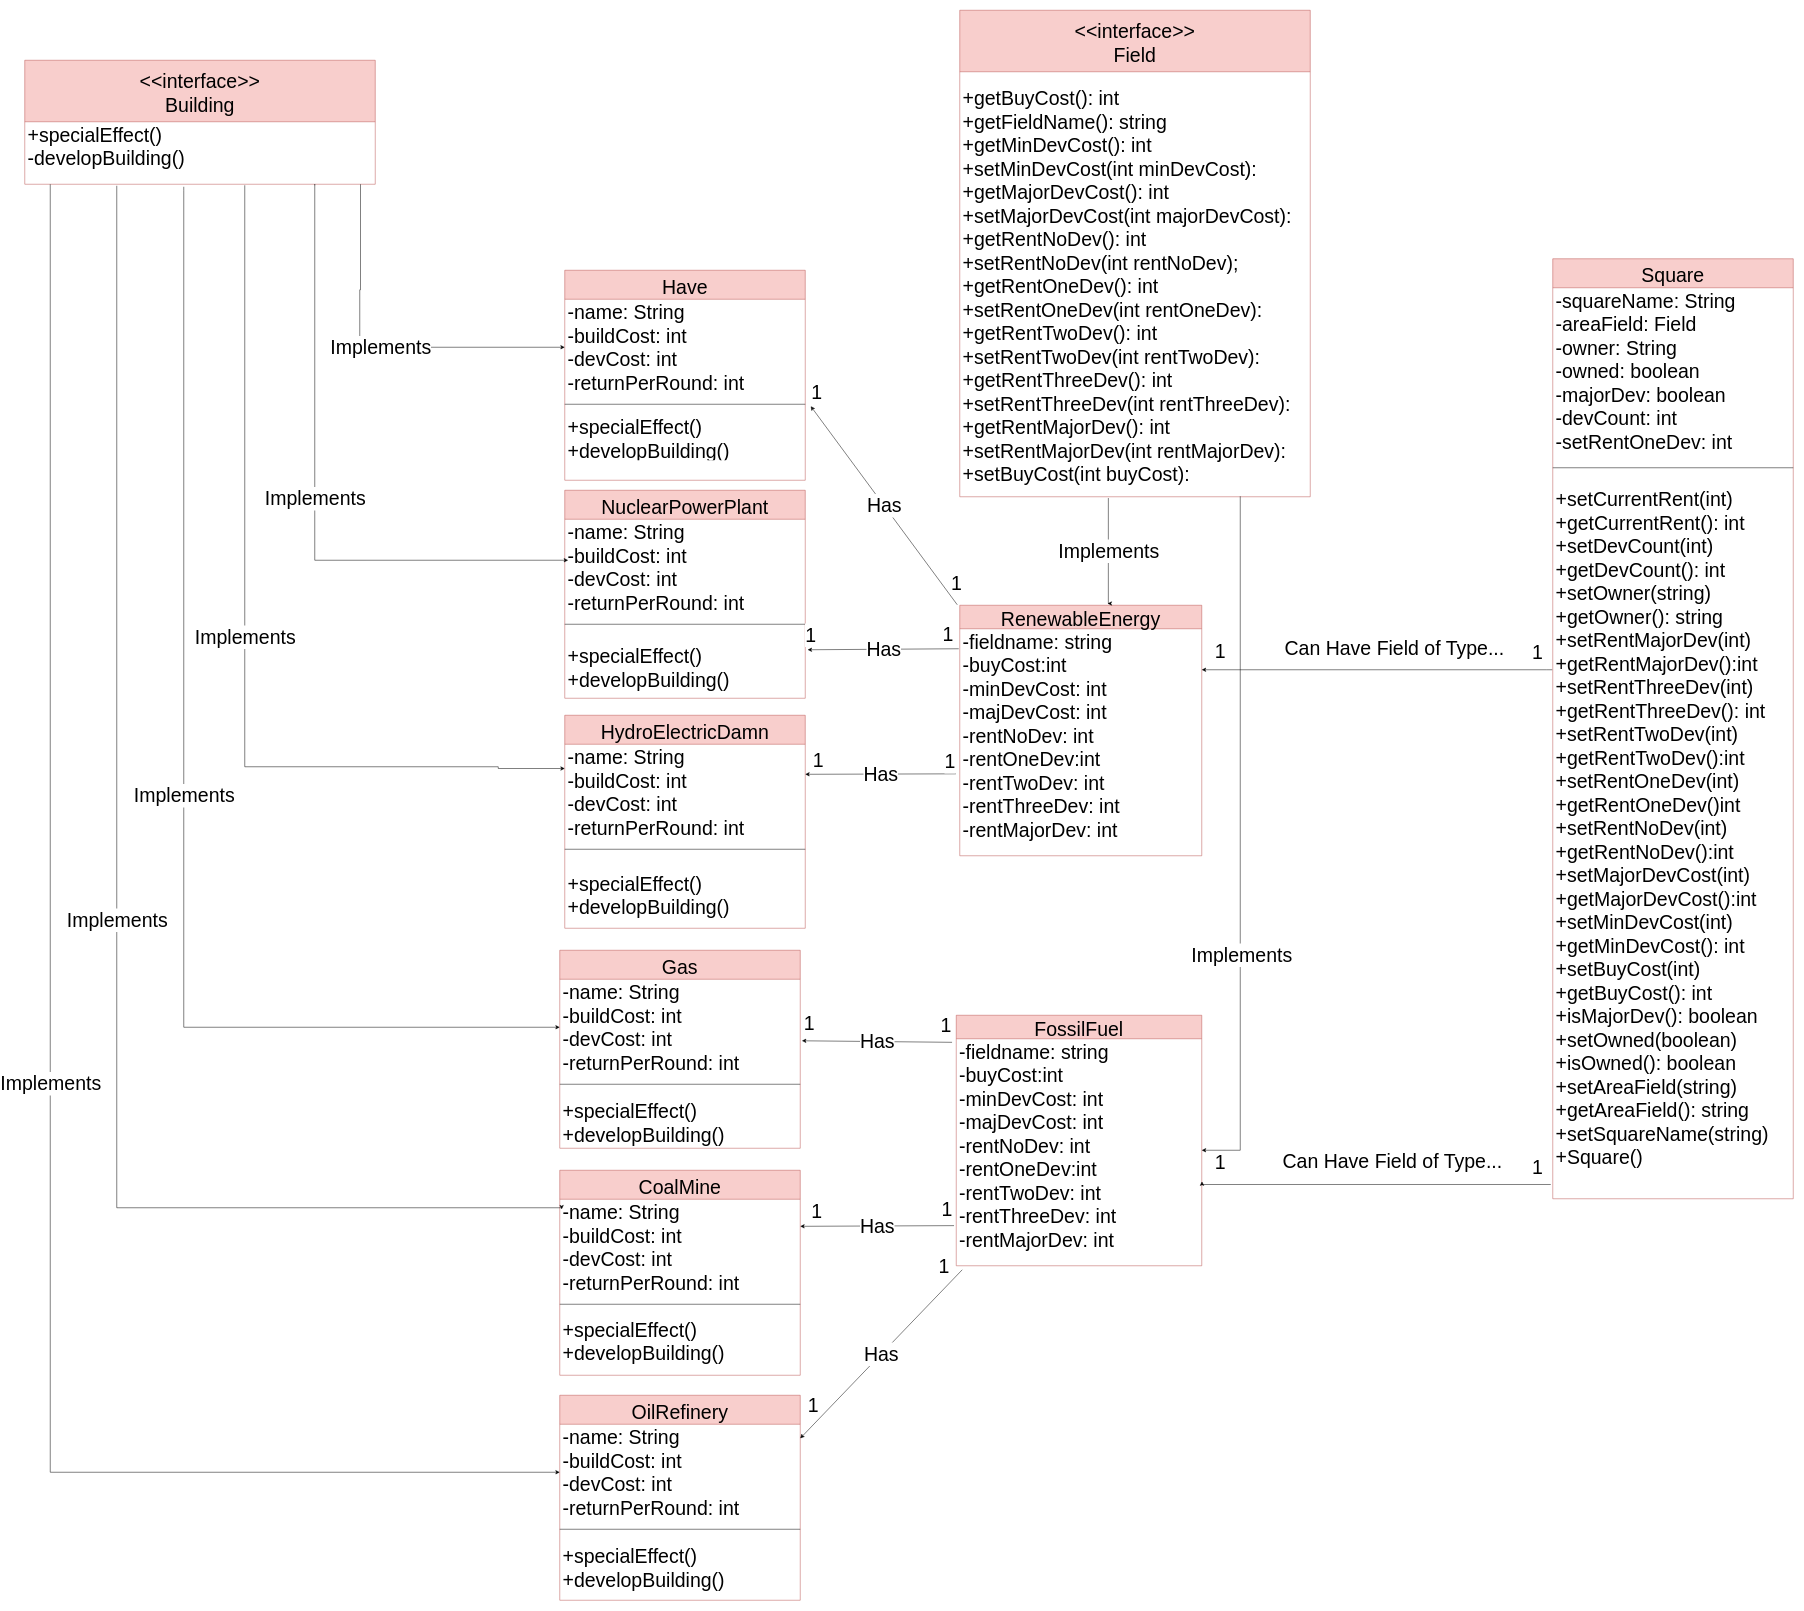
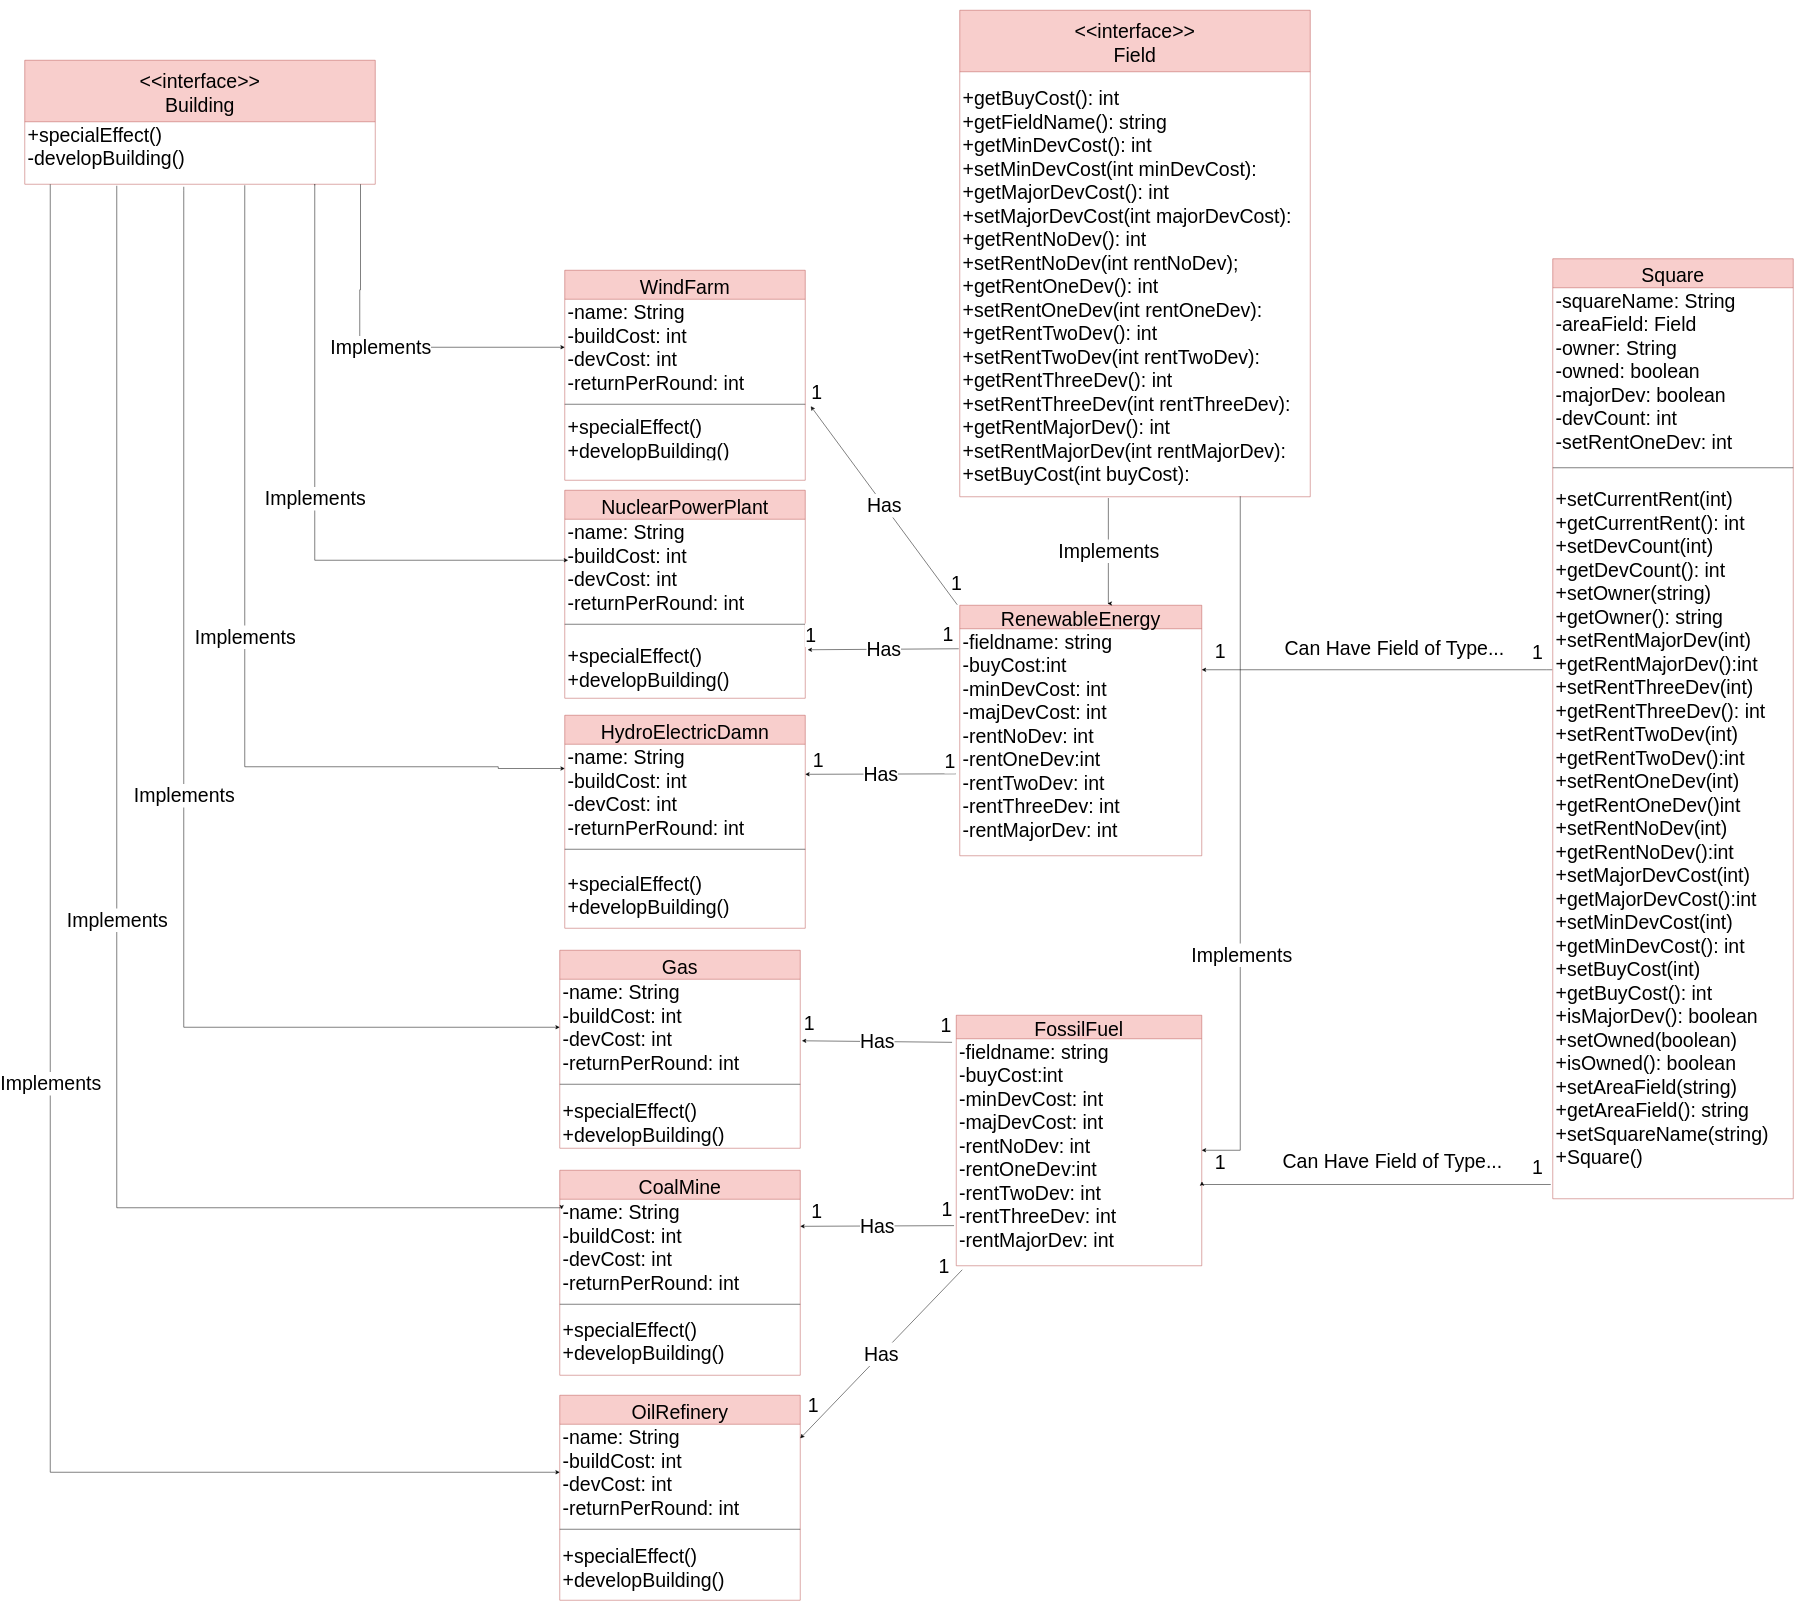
node "Have": label "Have" -> "WindFarm"
